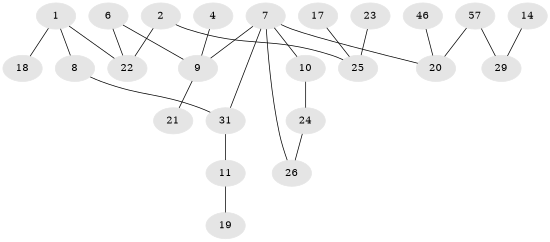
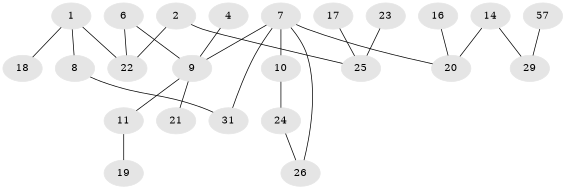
node "46": label "46" -> "16"
edge "57" -- "20": now "14" -- "20"
edge "31" -- "11": now "9" -- "11"
